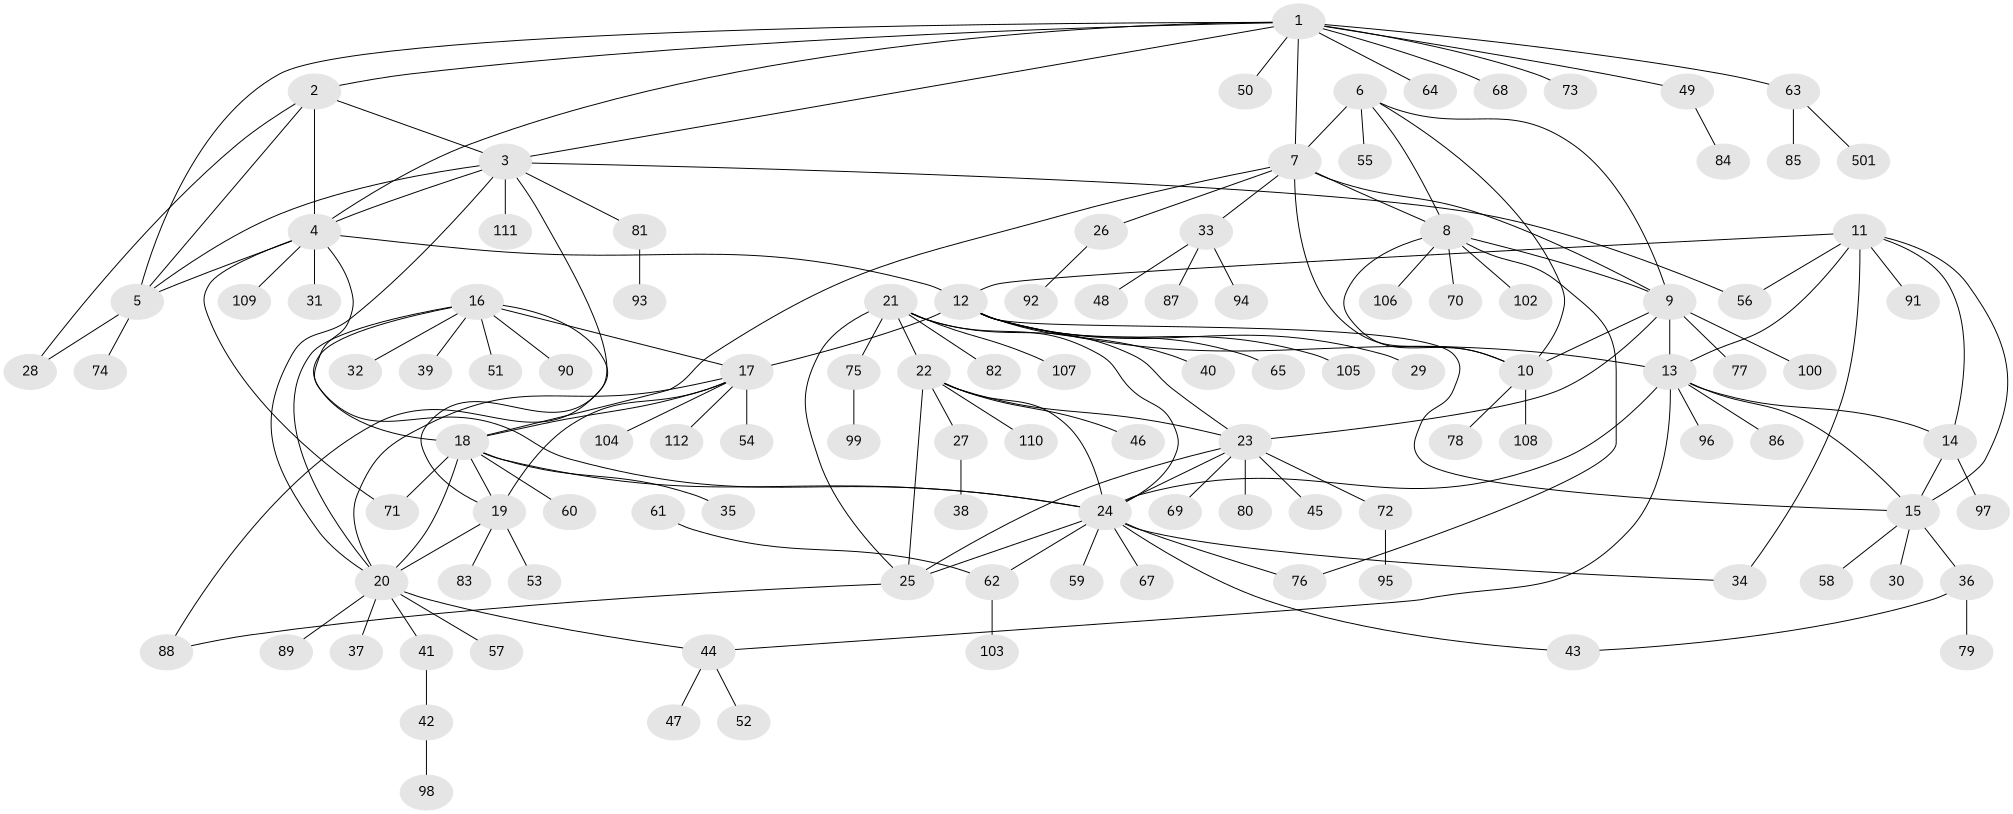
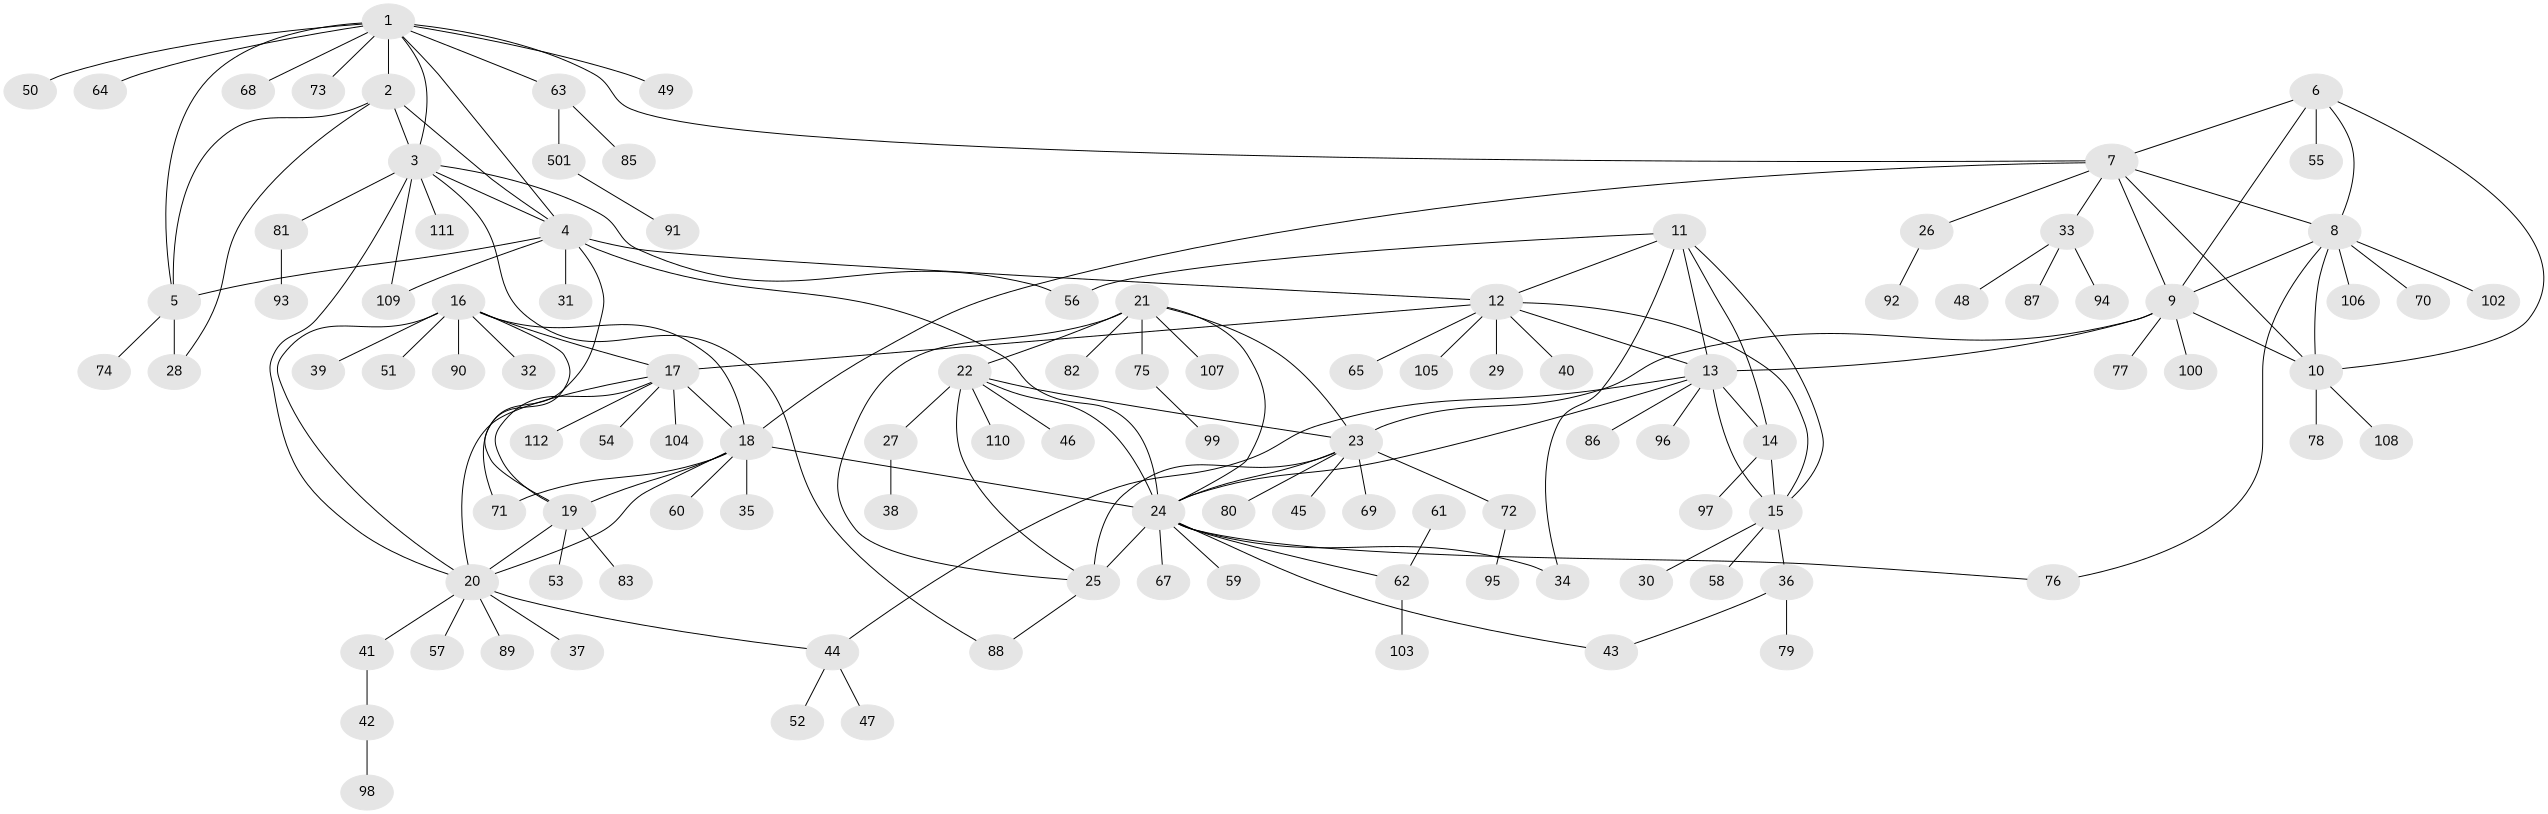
node "84": removed
edge "3" -- "5": now "3" -- "109"
edge "11" -- "91": now "501" -- "91"
